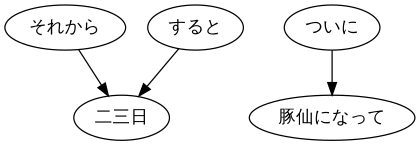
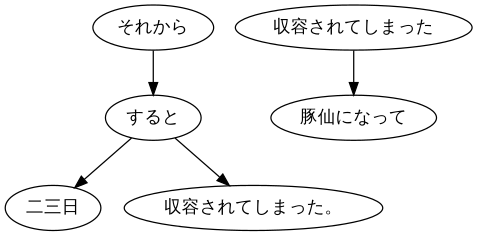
node "ついに": label "ついに" -> "収容されてしまった"
edge "それから" -> "二三日": now "それから" -> "すると"
node "収容されてしまった。": added
